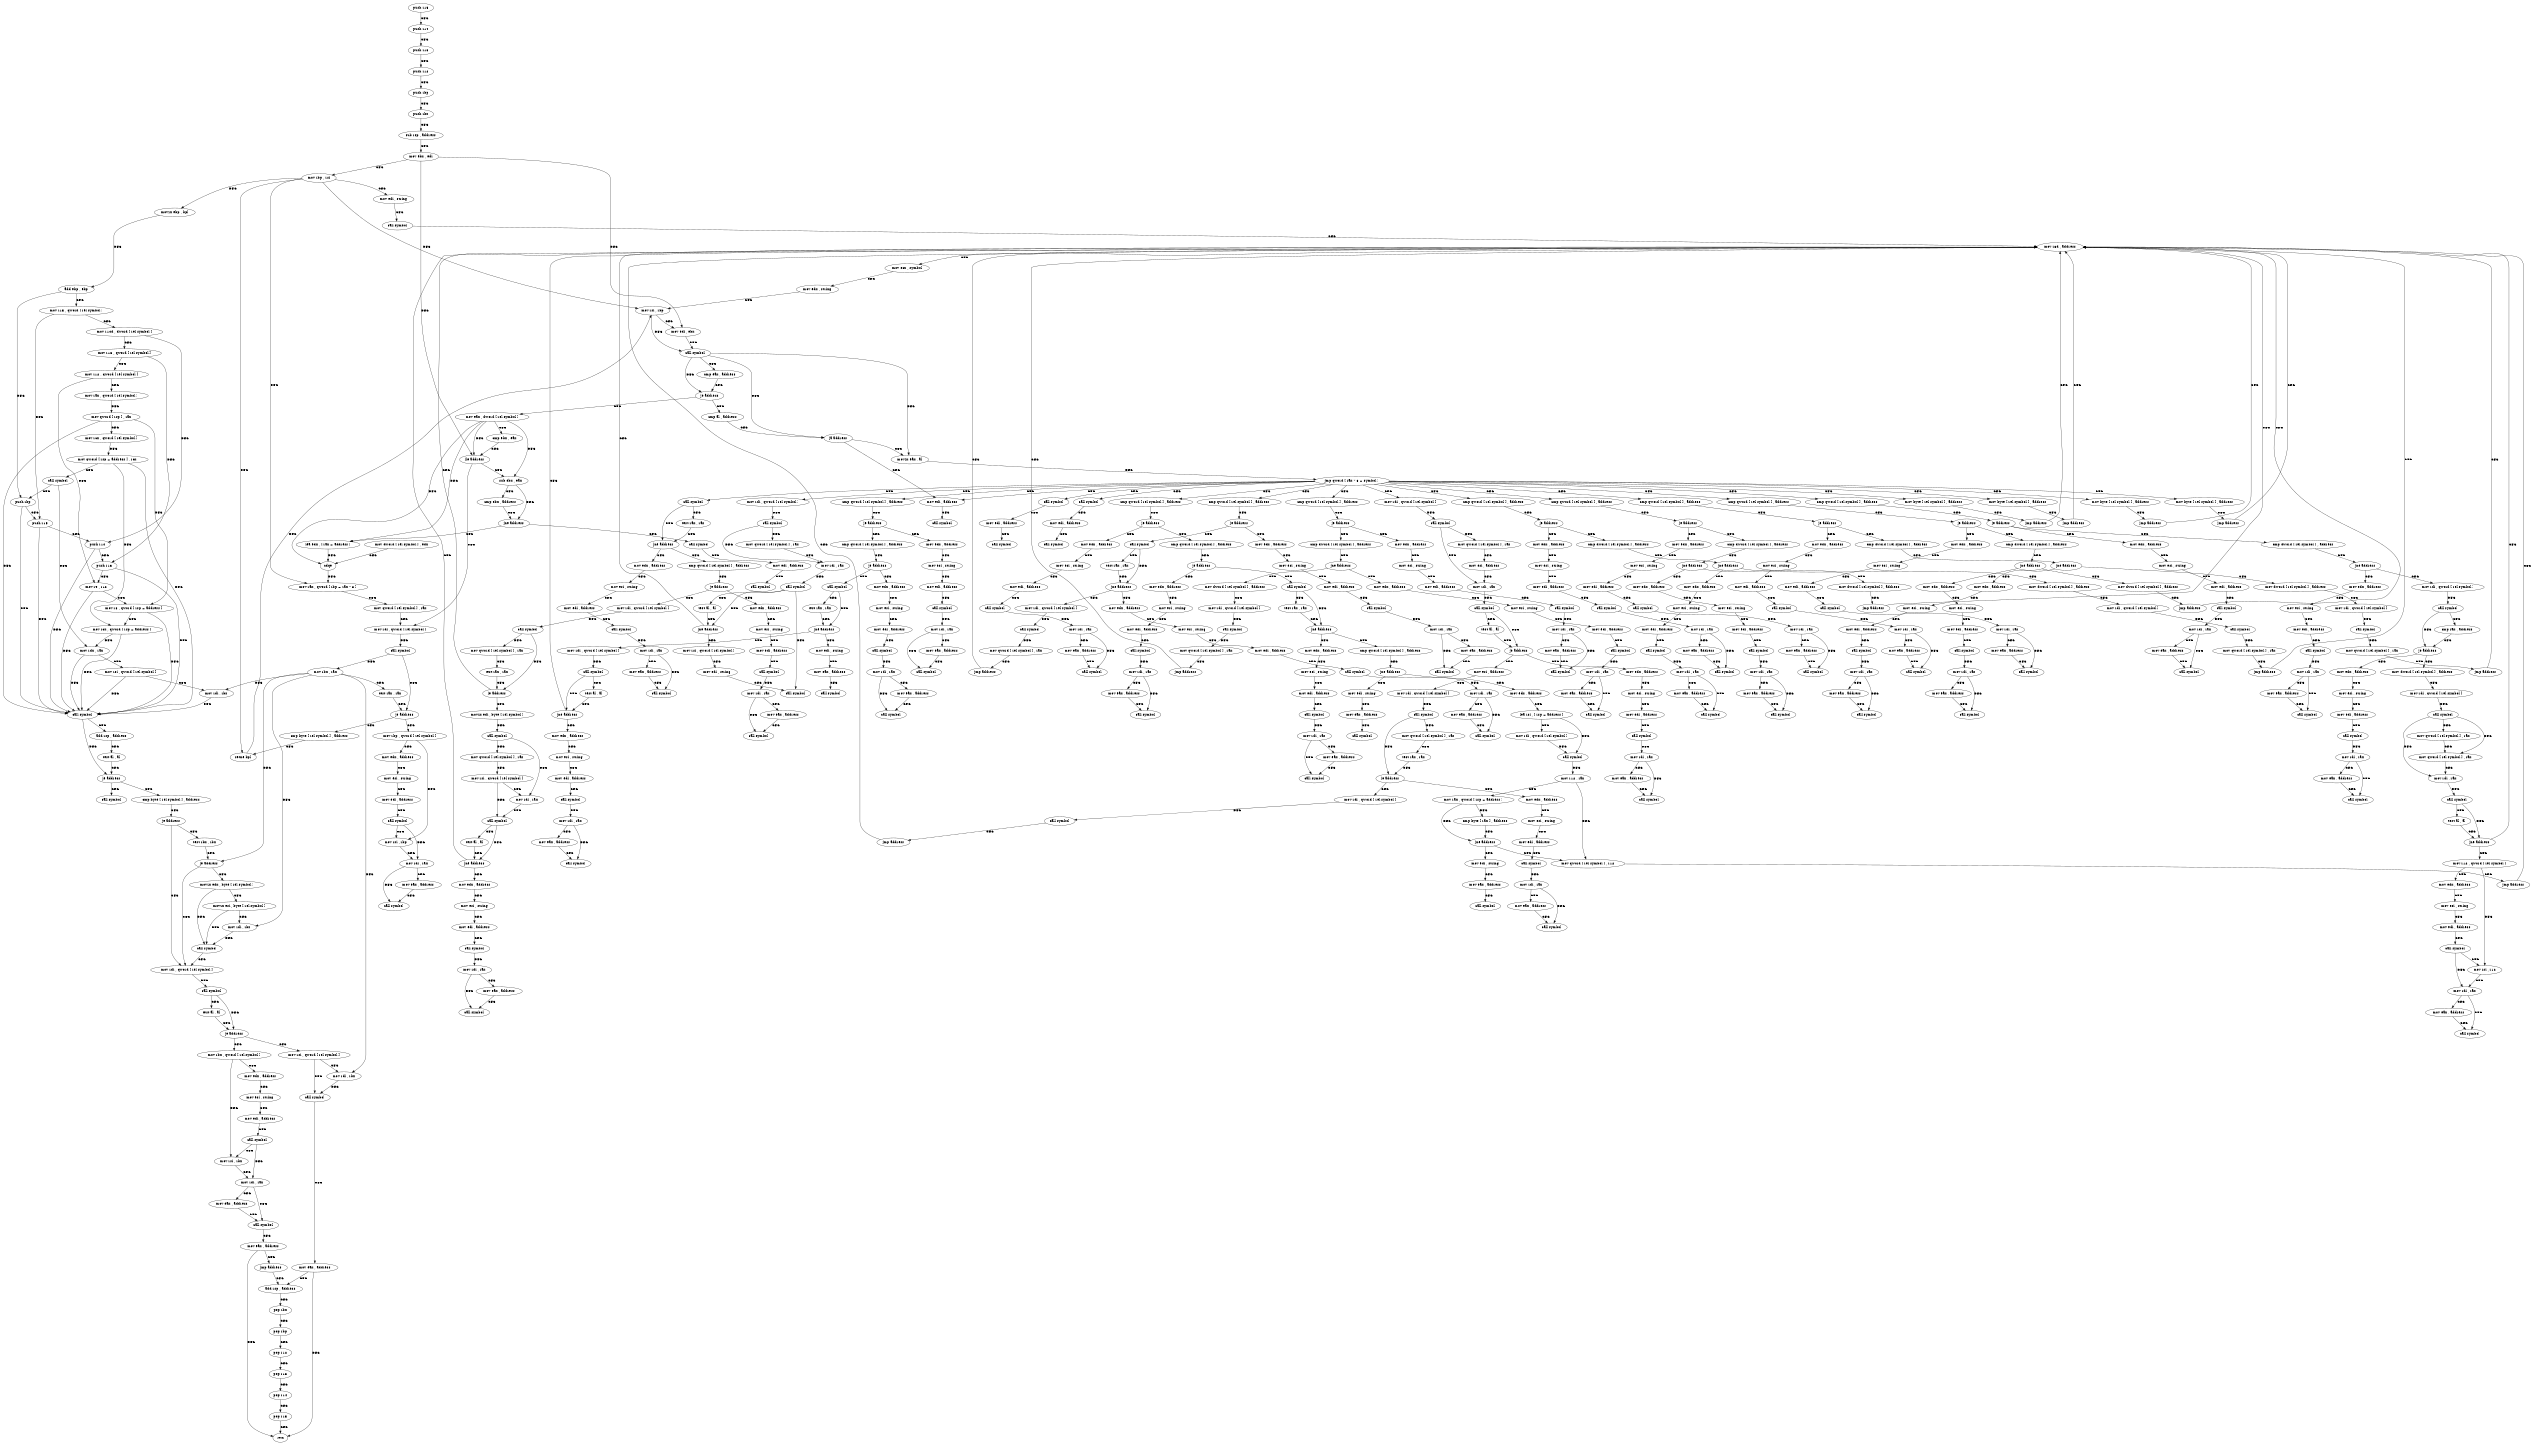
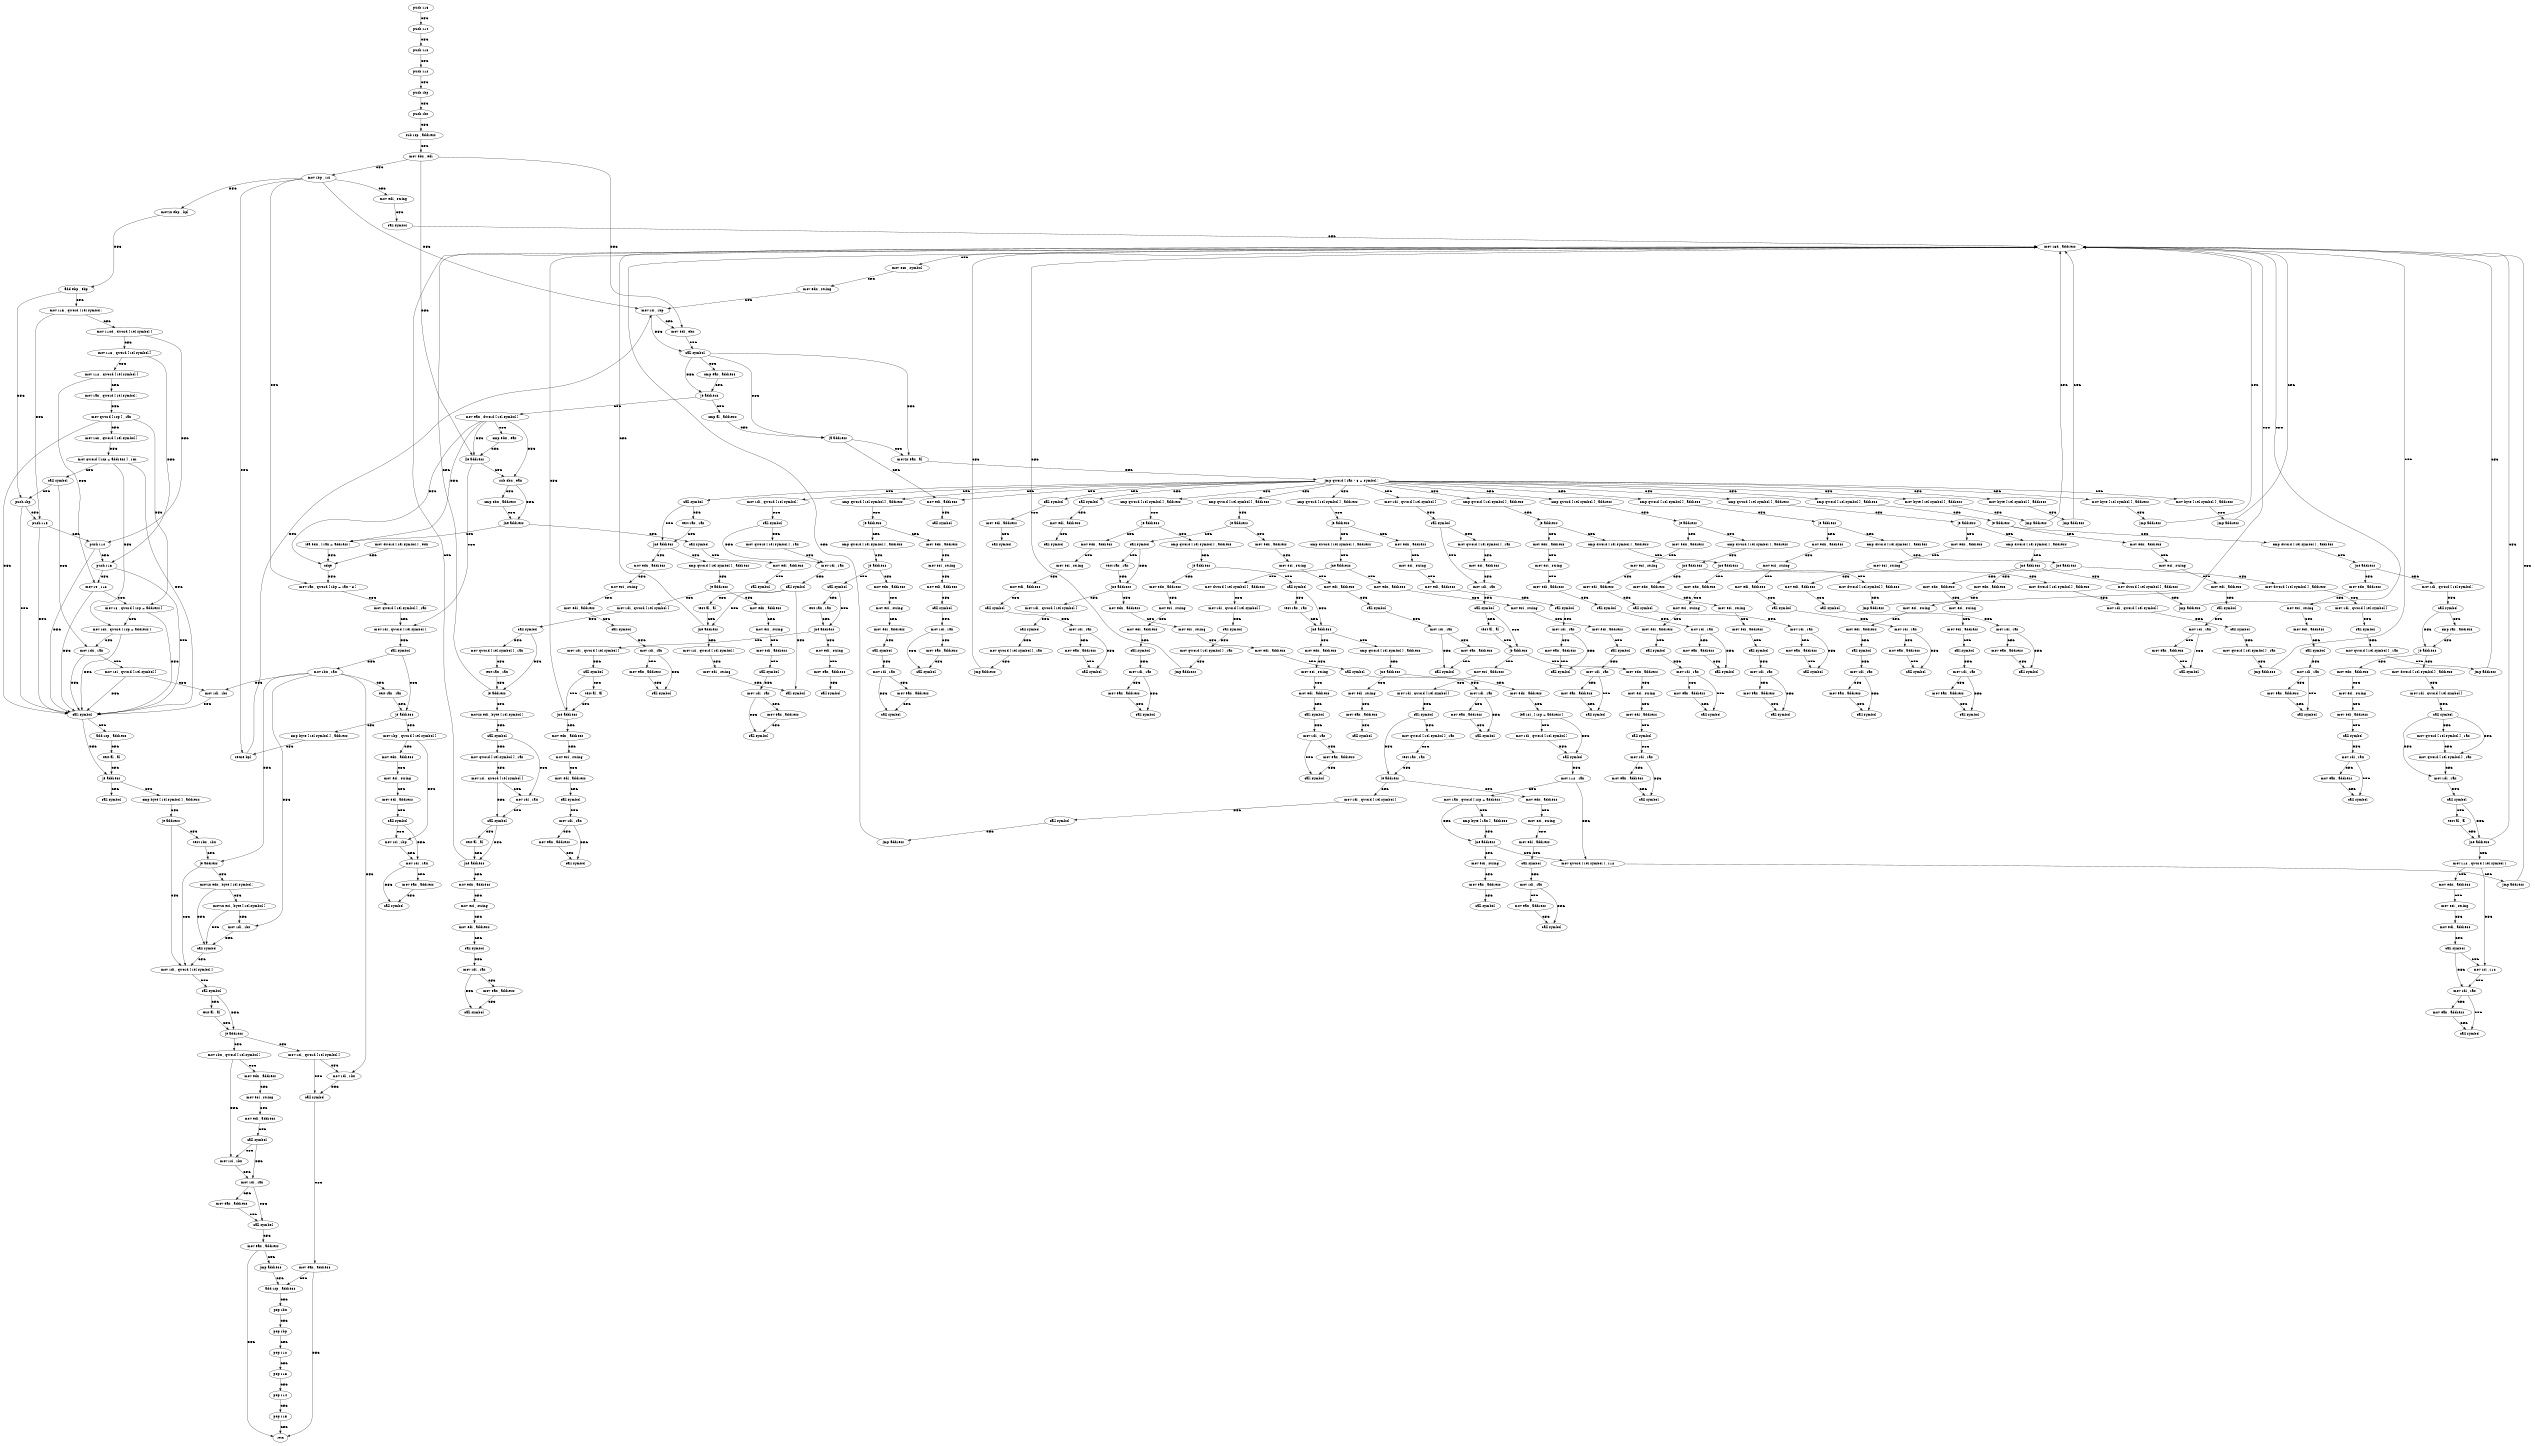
edge "mov rcx , qword [ rsp + address ]" -> "mov rdx , rax": label "DFG" -> "CFG"
edge "mov rax , qword [ rsp + address ]" -> "cmp byte [ rax ] , address": label "DFG" -> "CFG"
